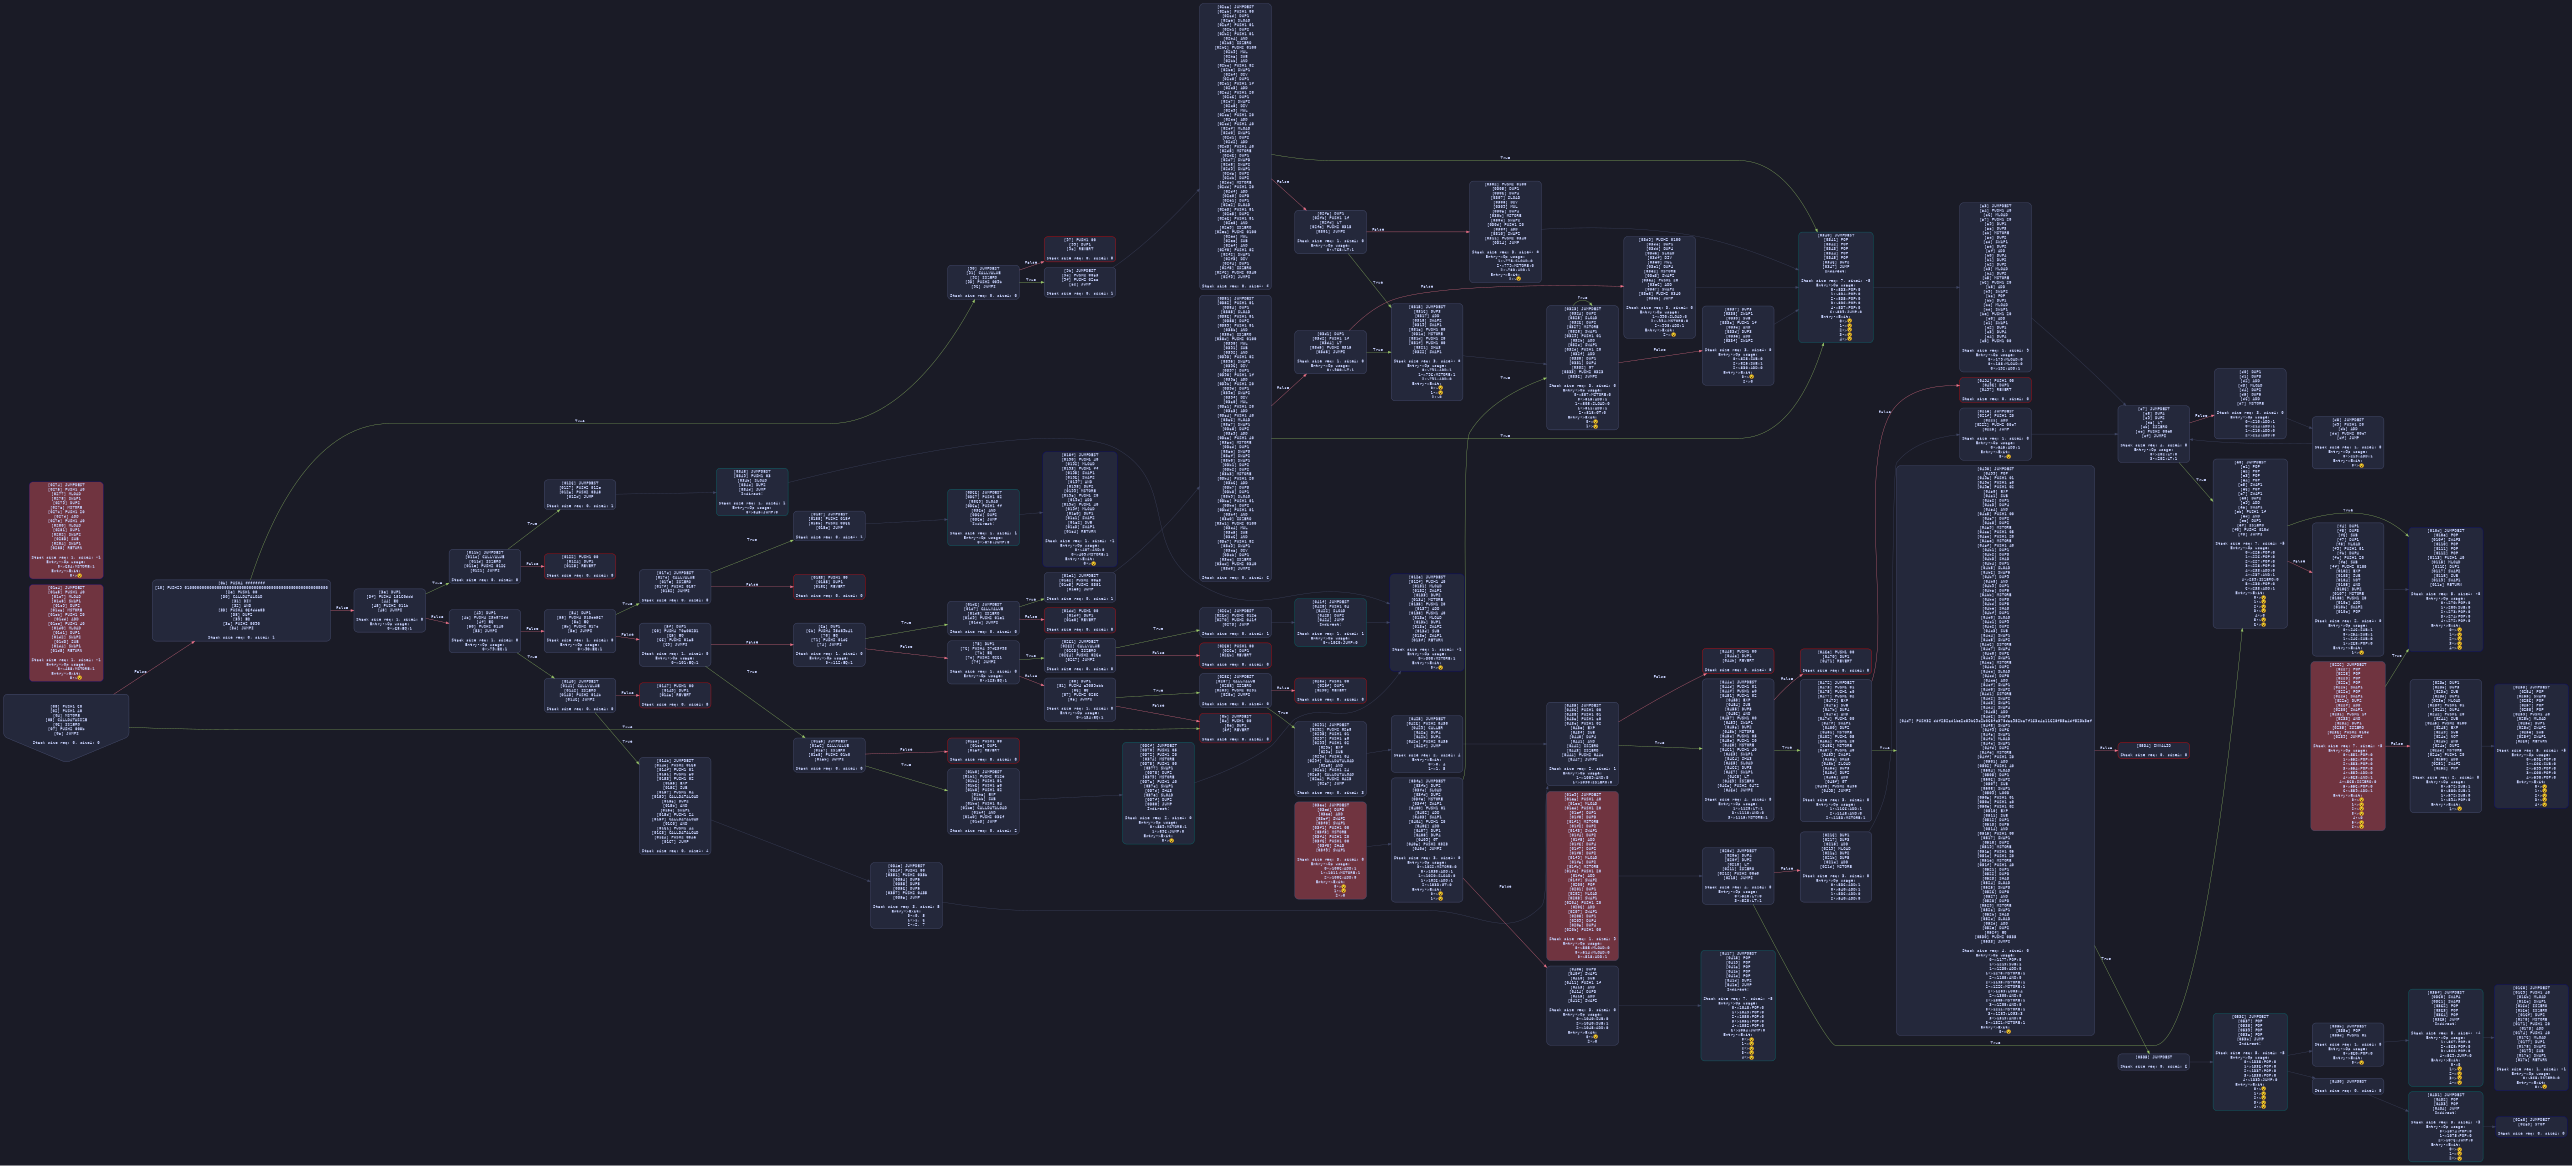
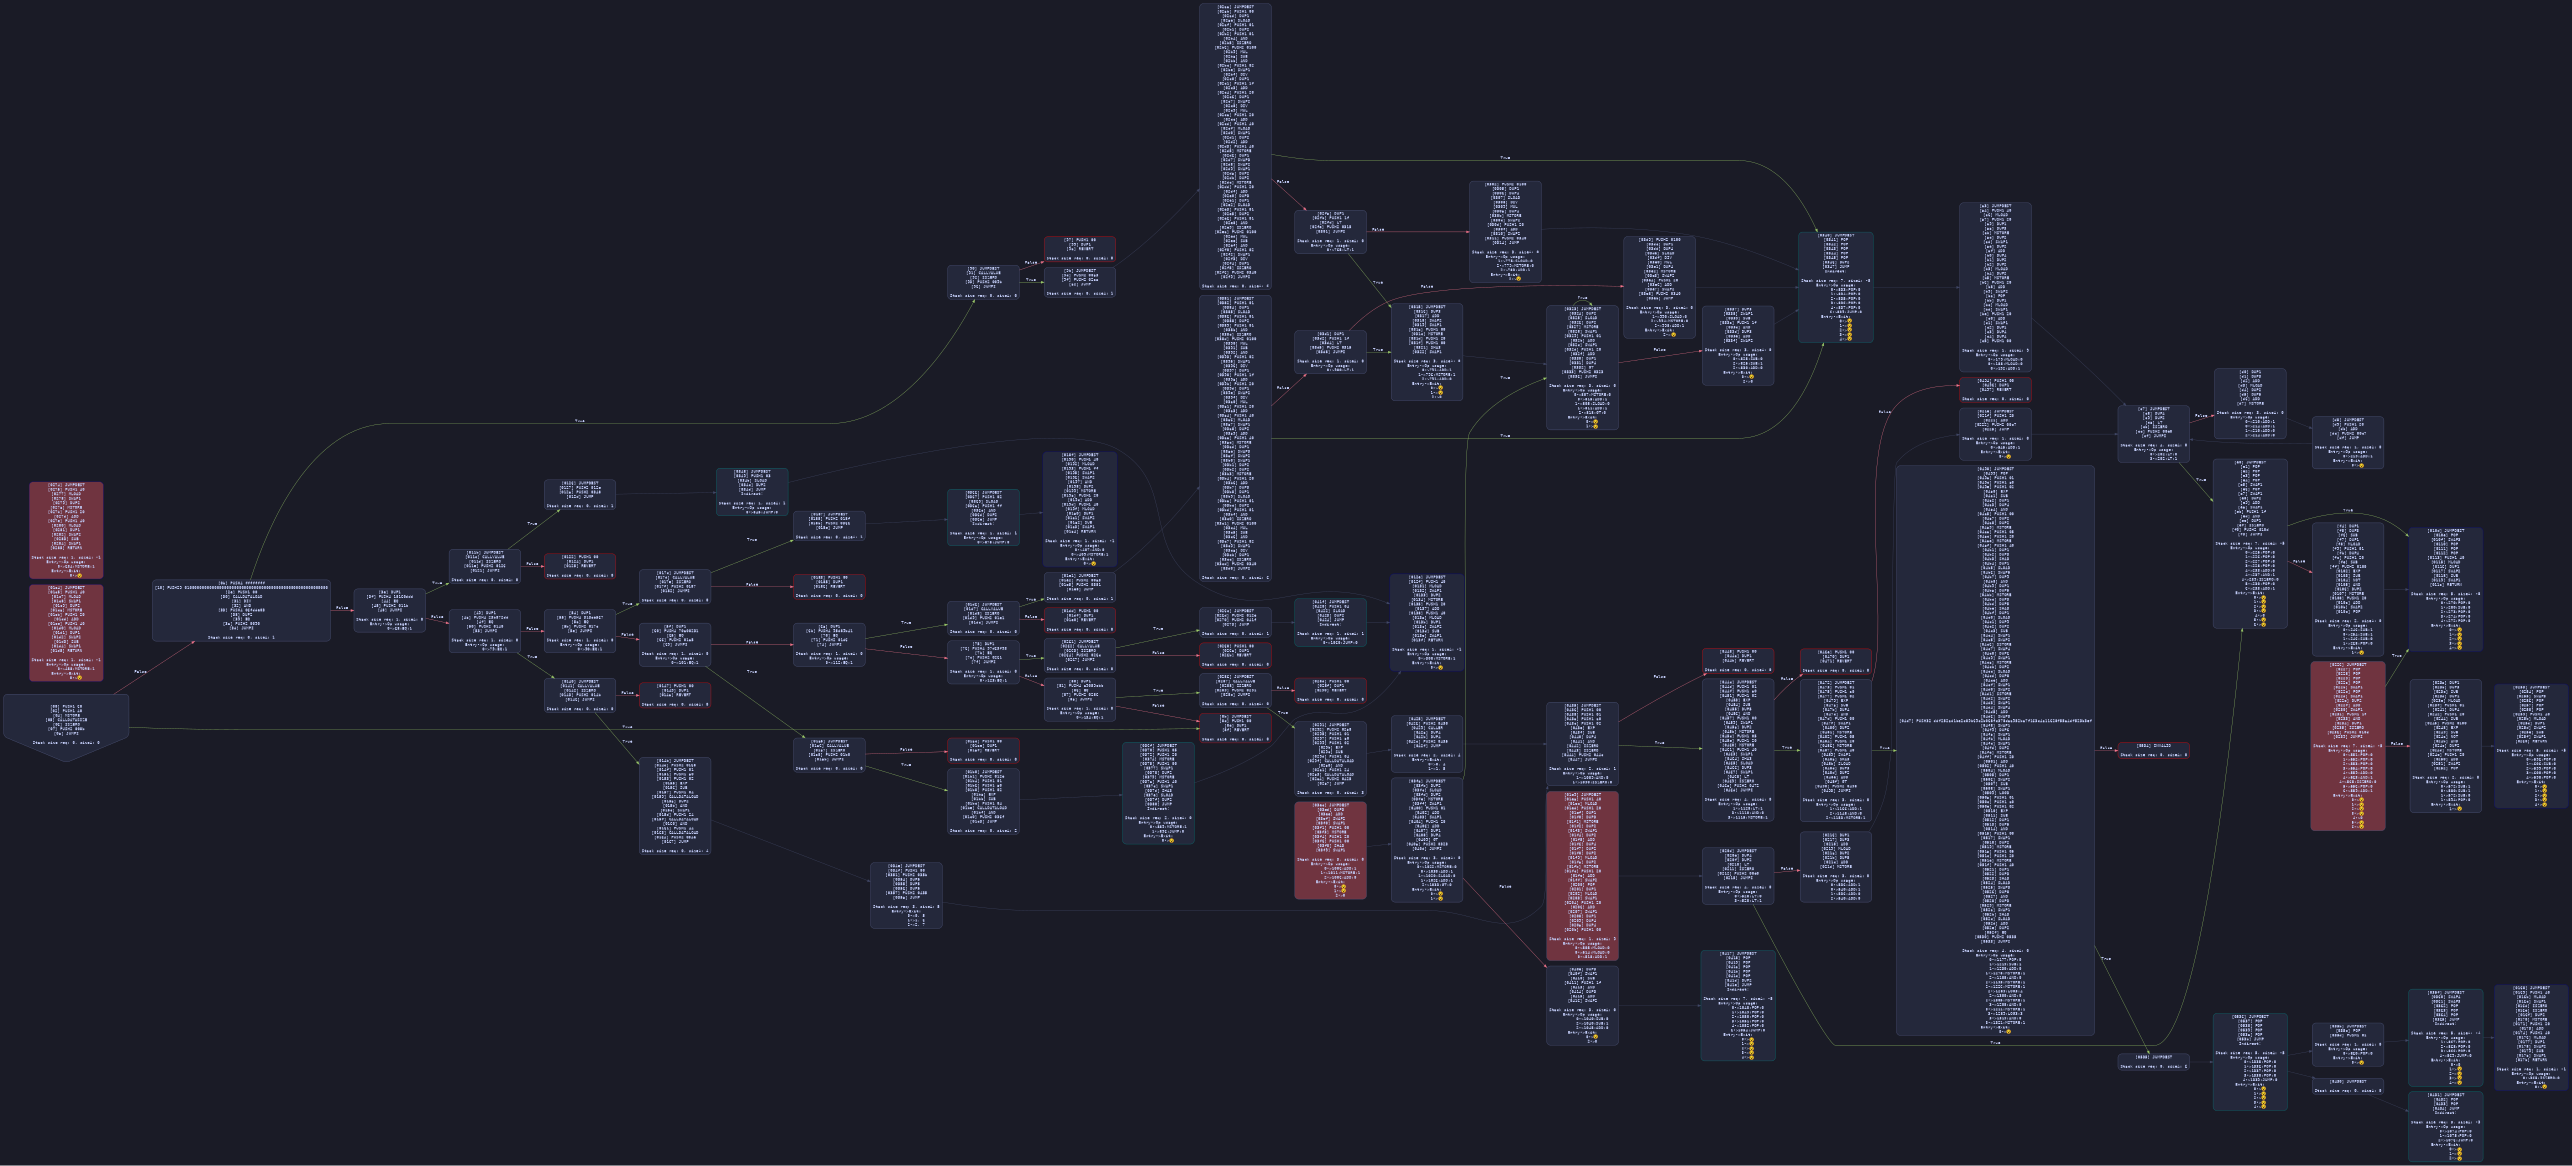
node "[02a8] JUMPDEST [02a9] STOP Stack size req: 0, sizeΔ: 0": removed
